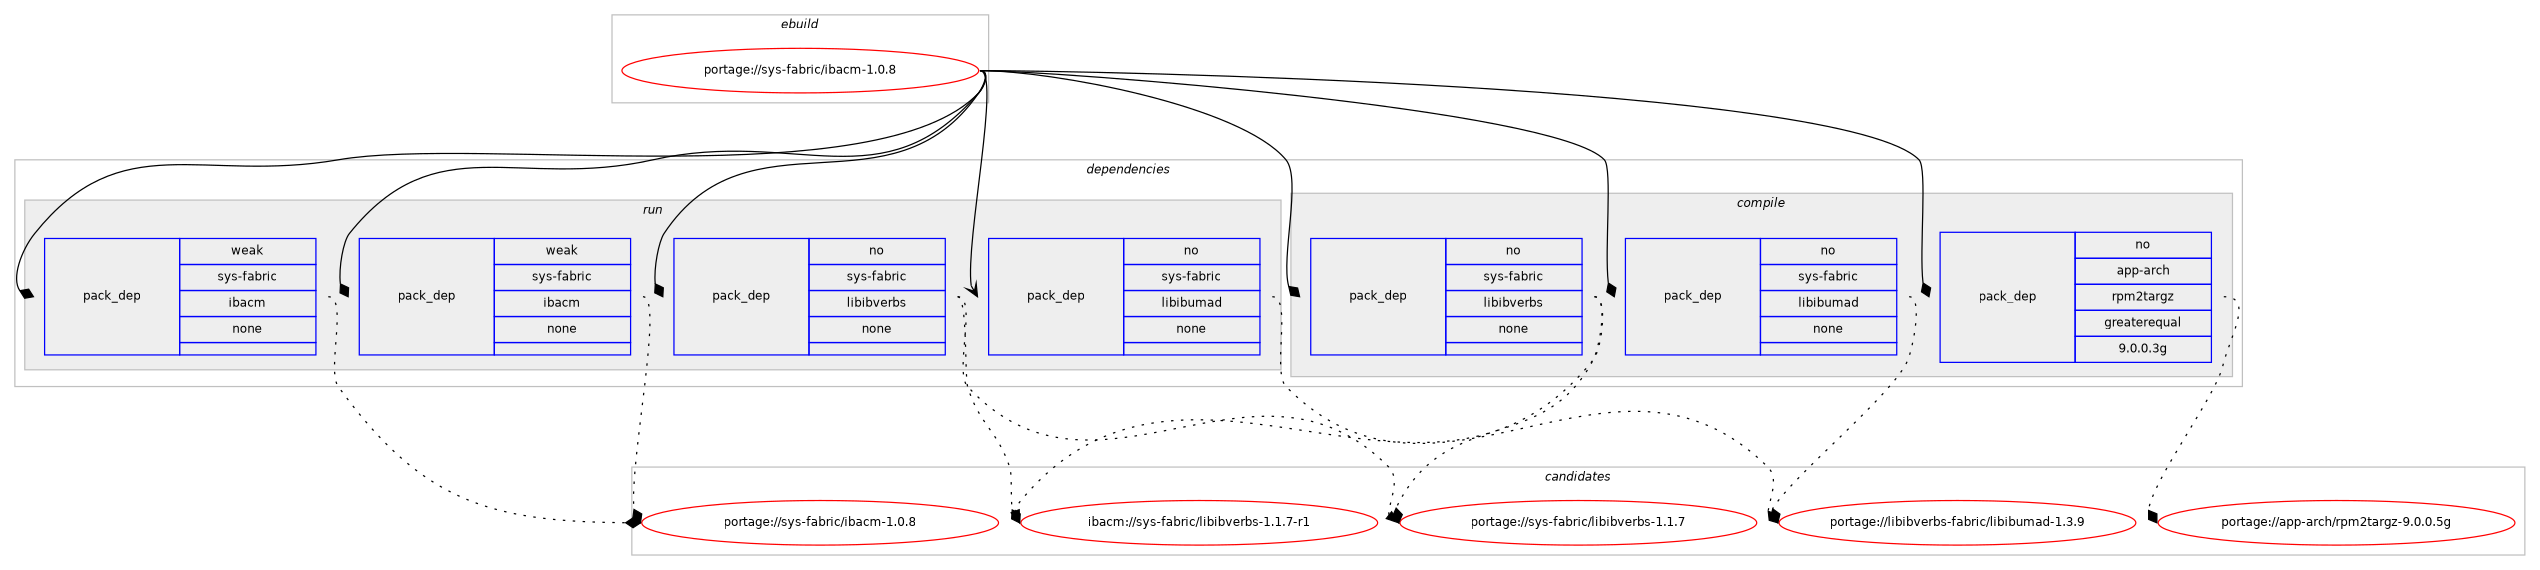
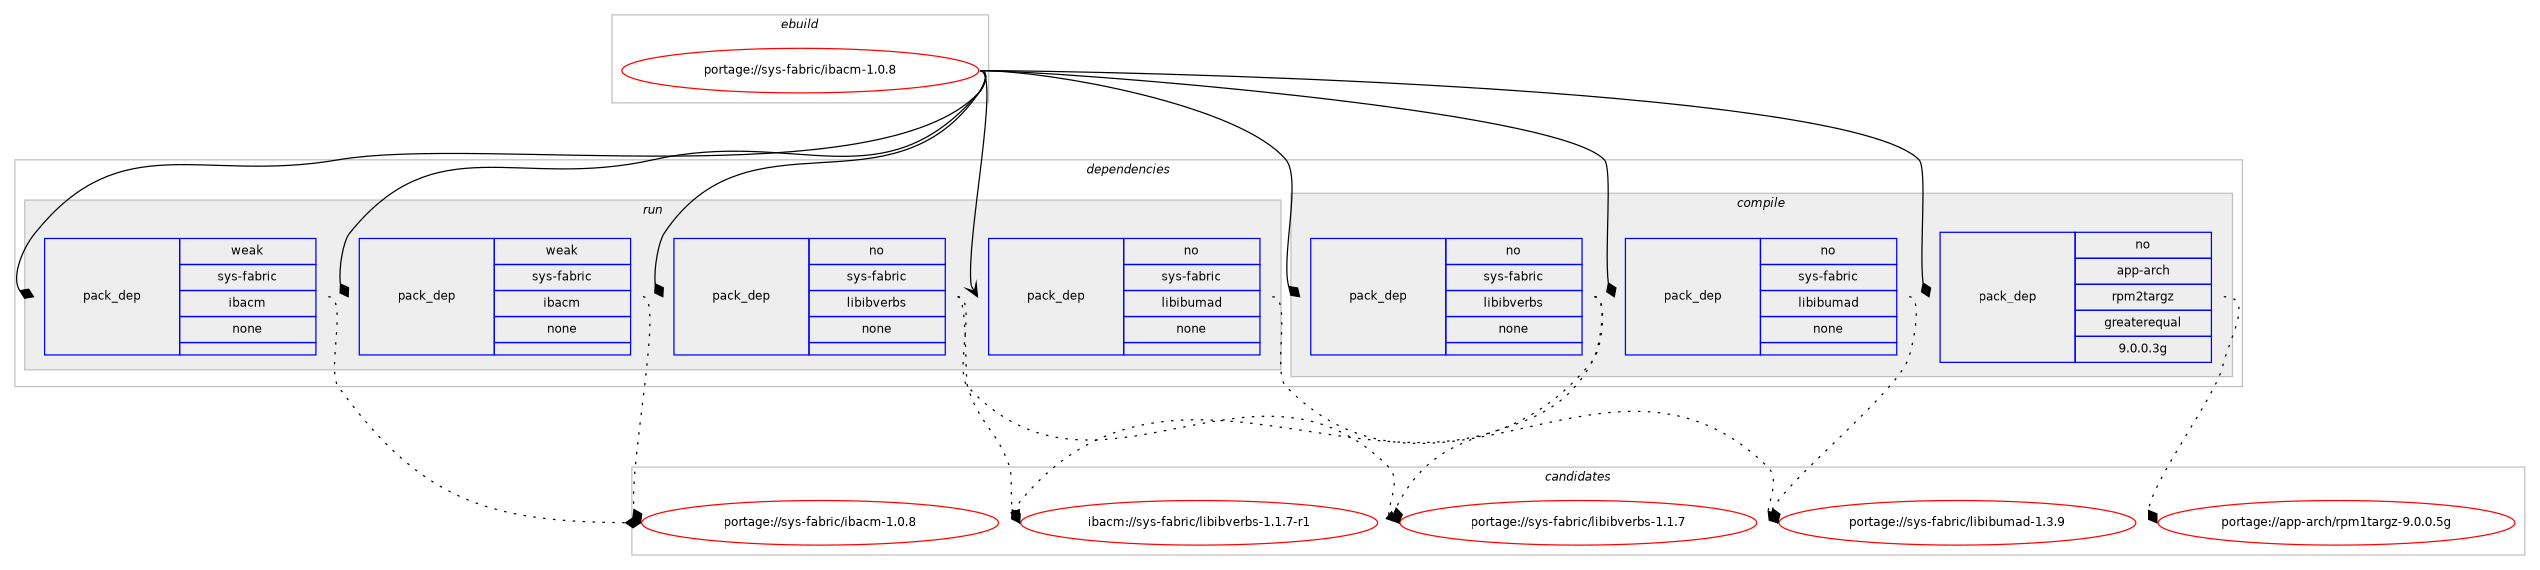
node "portage://libibverbs-fabric/libibumad-1.3.9": label "portage://libibverbs-fabric/libibumad-1.3.9" -> "portage://sys-fabric/libibumad-1.3.9"
node "portage://app-arch/rpm2targz-9.0.0.5g": label "portage://app-arch/rpm2targz-9.0.0.5g" -> "portage://app-arch/rpm1targz-9.0.0.5g"
